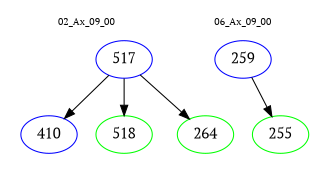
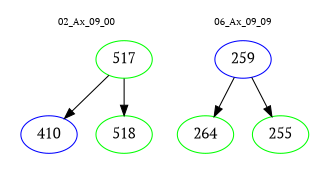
cluster "06_Ax_09_00": label "06_Ax_09_00" -> "06_Ax_09_09"
node "517": color blue -> green
edge "517" -> "264": now "259" -> "264"
